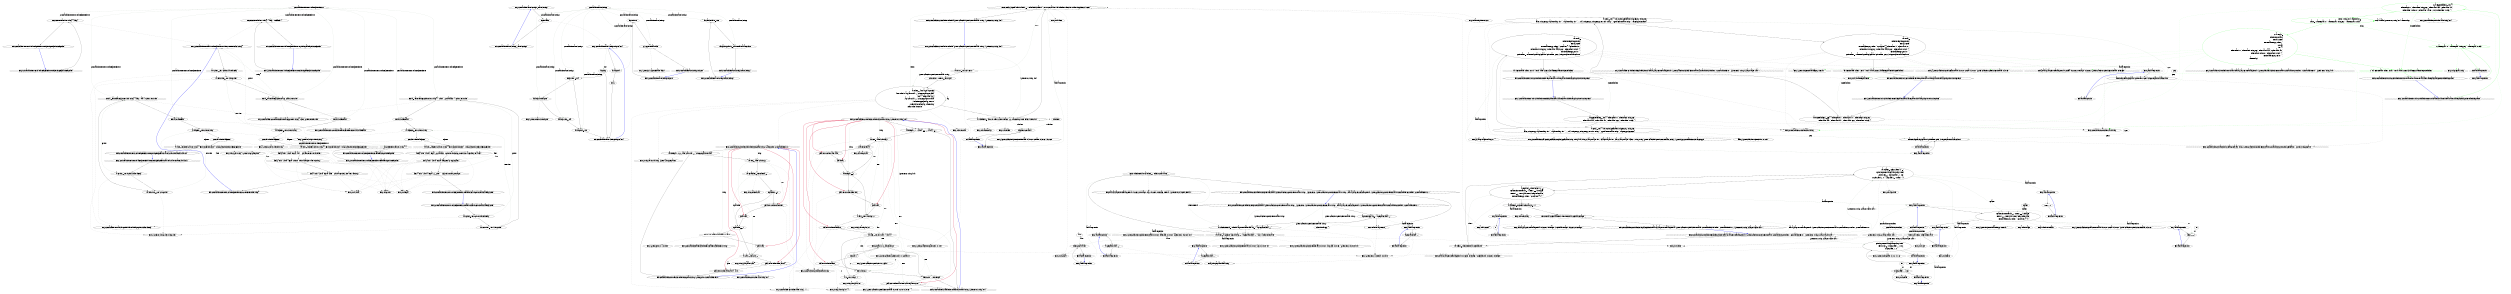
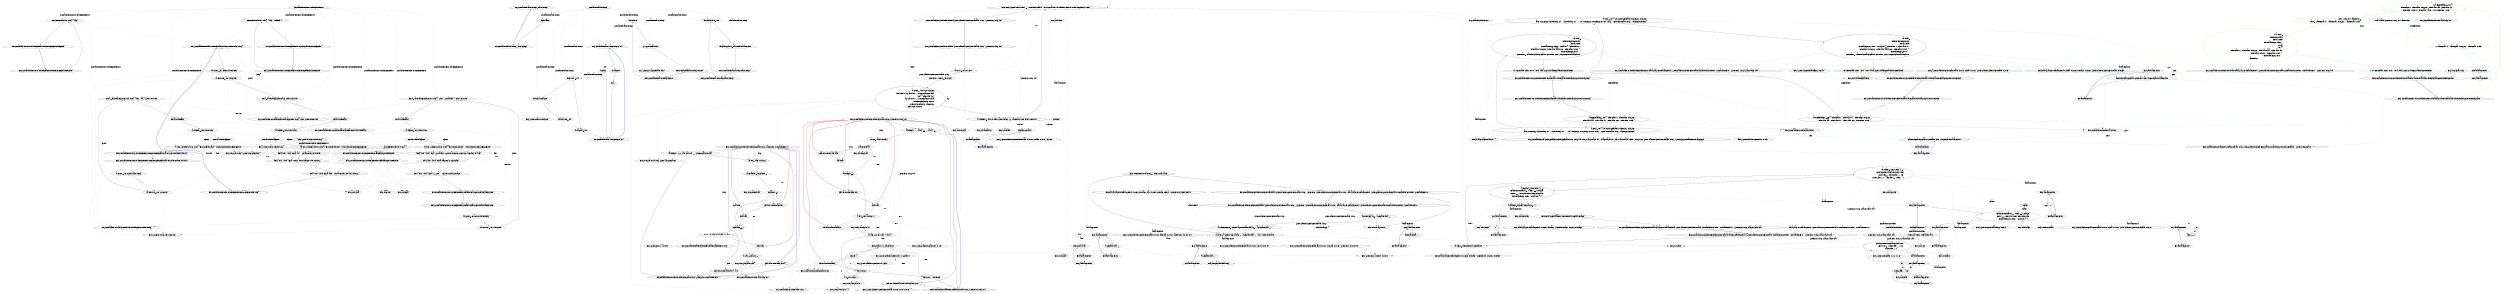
edge "var seen = new List<char> { first[0] }" -> "seen.Add(c)": removed, label "seen"
